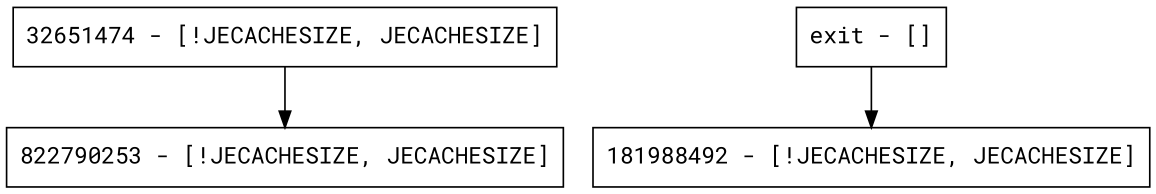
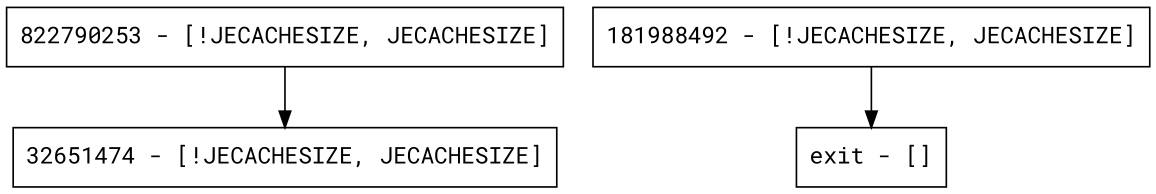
edge "32651474 - [!JECACHESIZE, JECACHESIZE]" -> "822790253 - [!JECACHESIZE, JECACHESIZE]": reversed
edge "exit - []" -> "181988492 - [!JECACHESIZE, JECACHESIZE]": reversed
